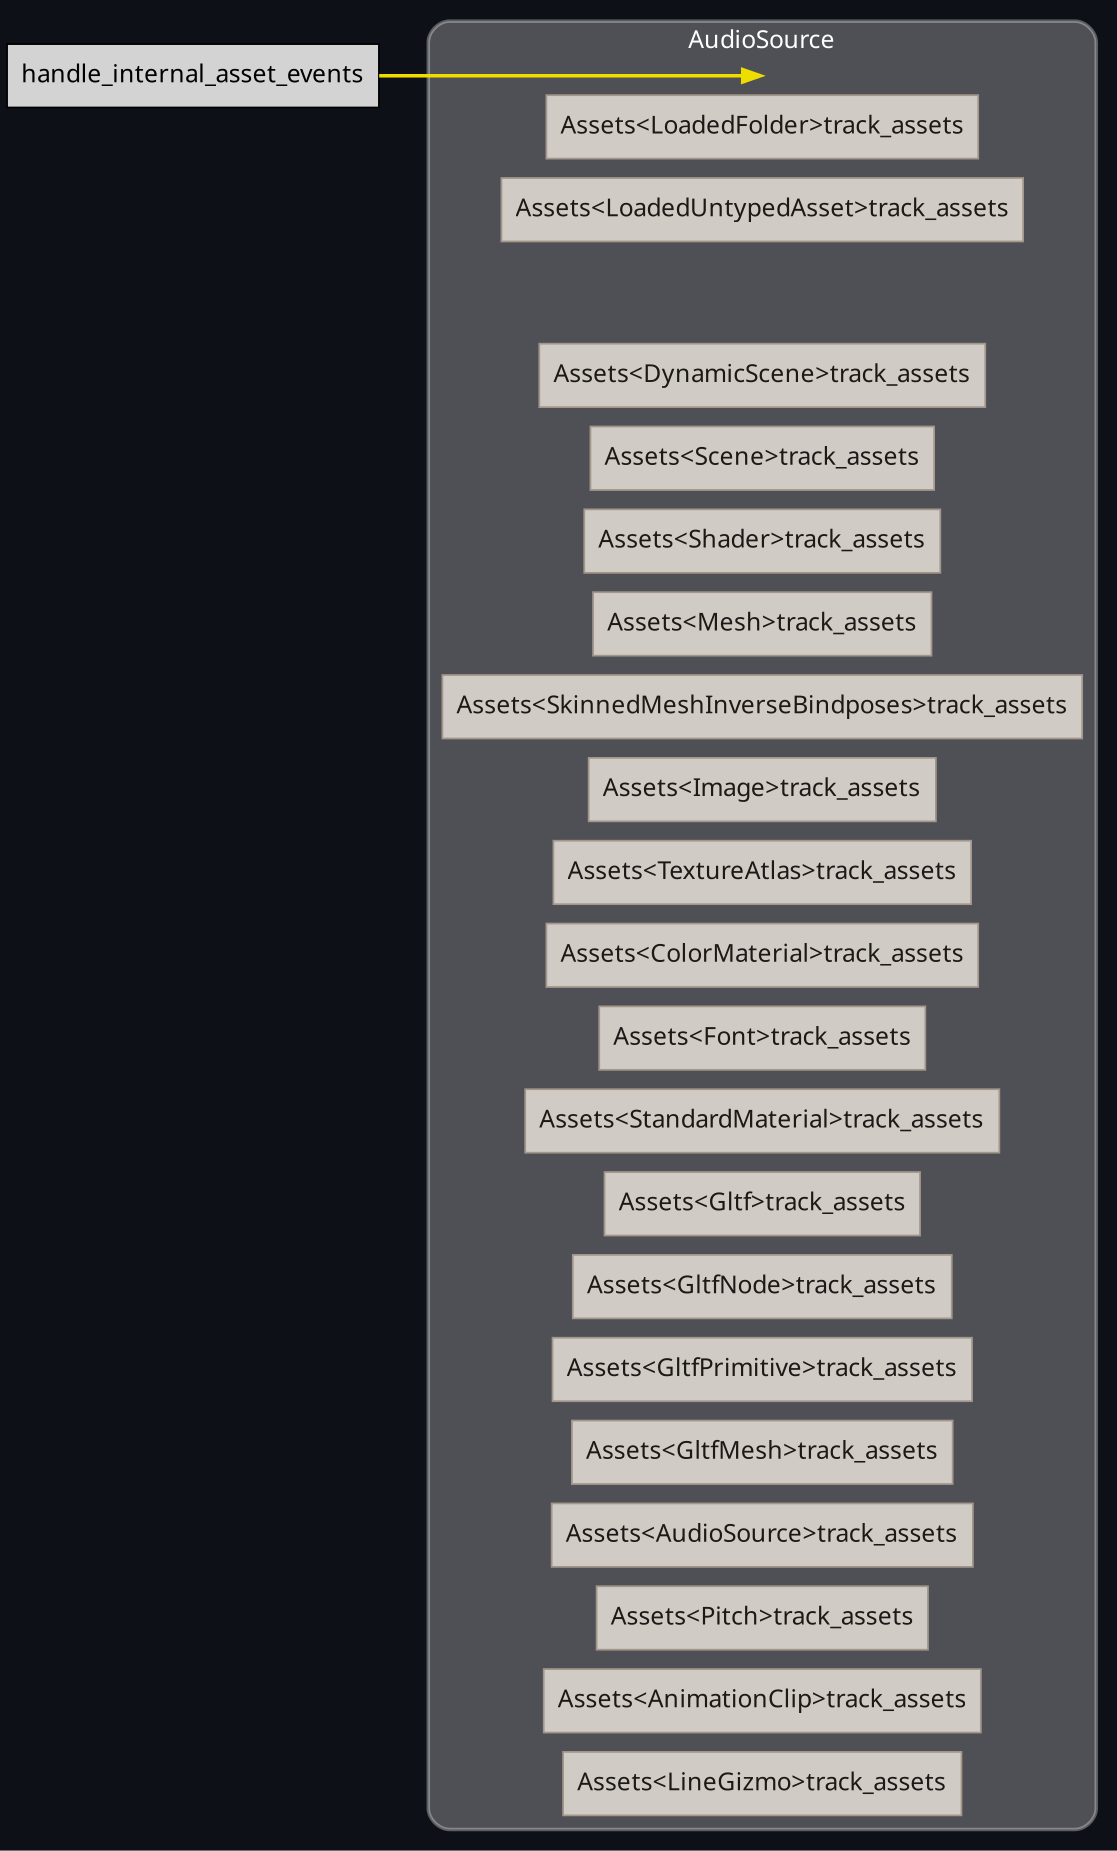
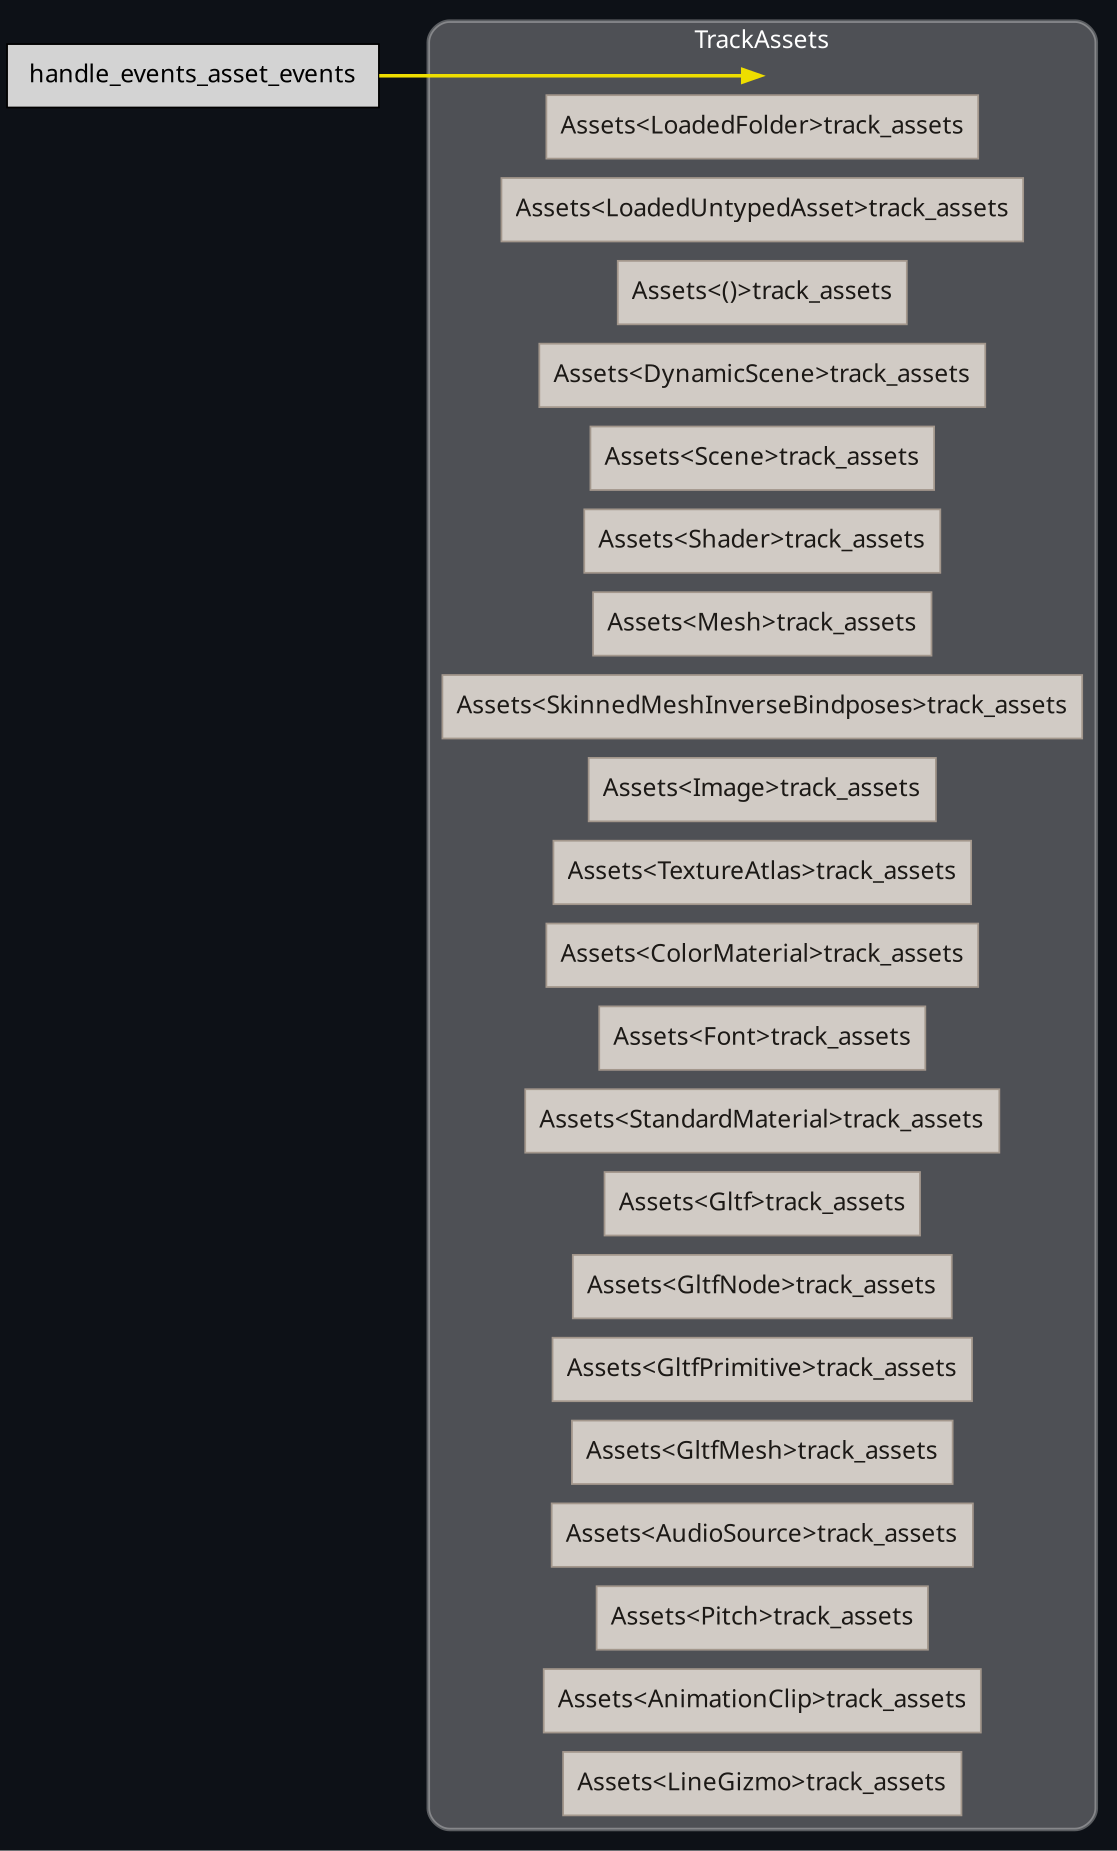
cluster "AudioSource": label "AudioSource" -> "TrackAssets"
node "handle_internal_asset_events": label "handle_internal_asset_events" -> "handle_events_asset_events"
node "Assets<()>track_assets": added
